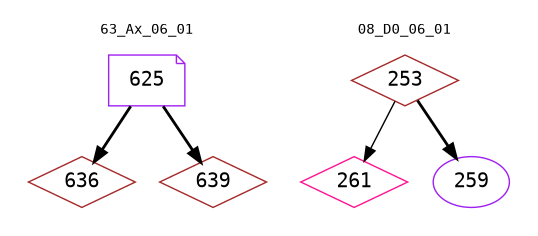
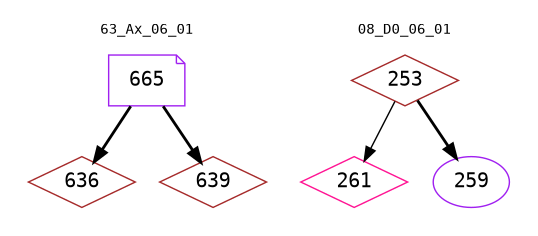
node "625": label "625" -> "665"
